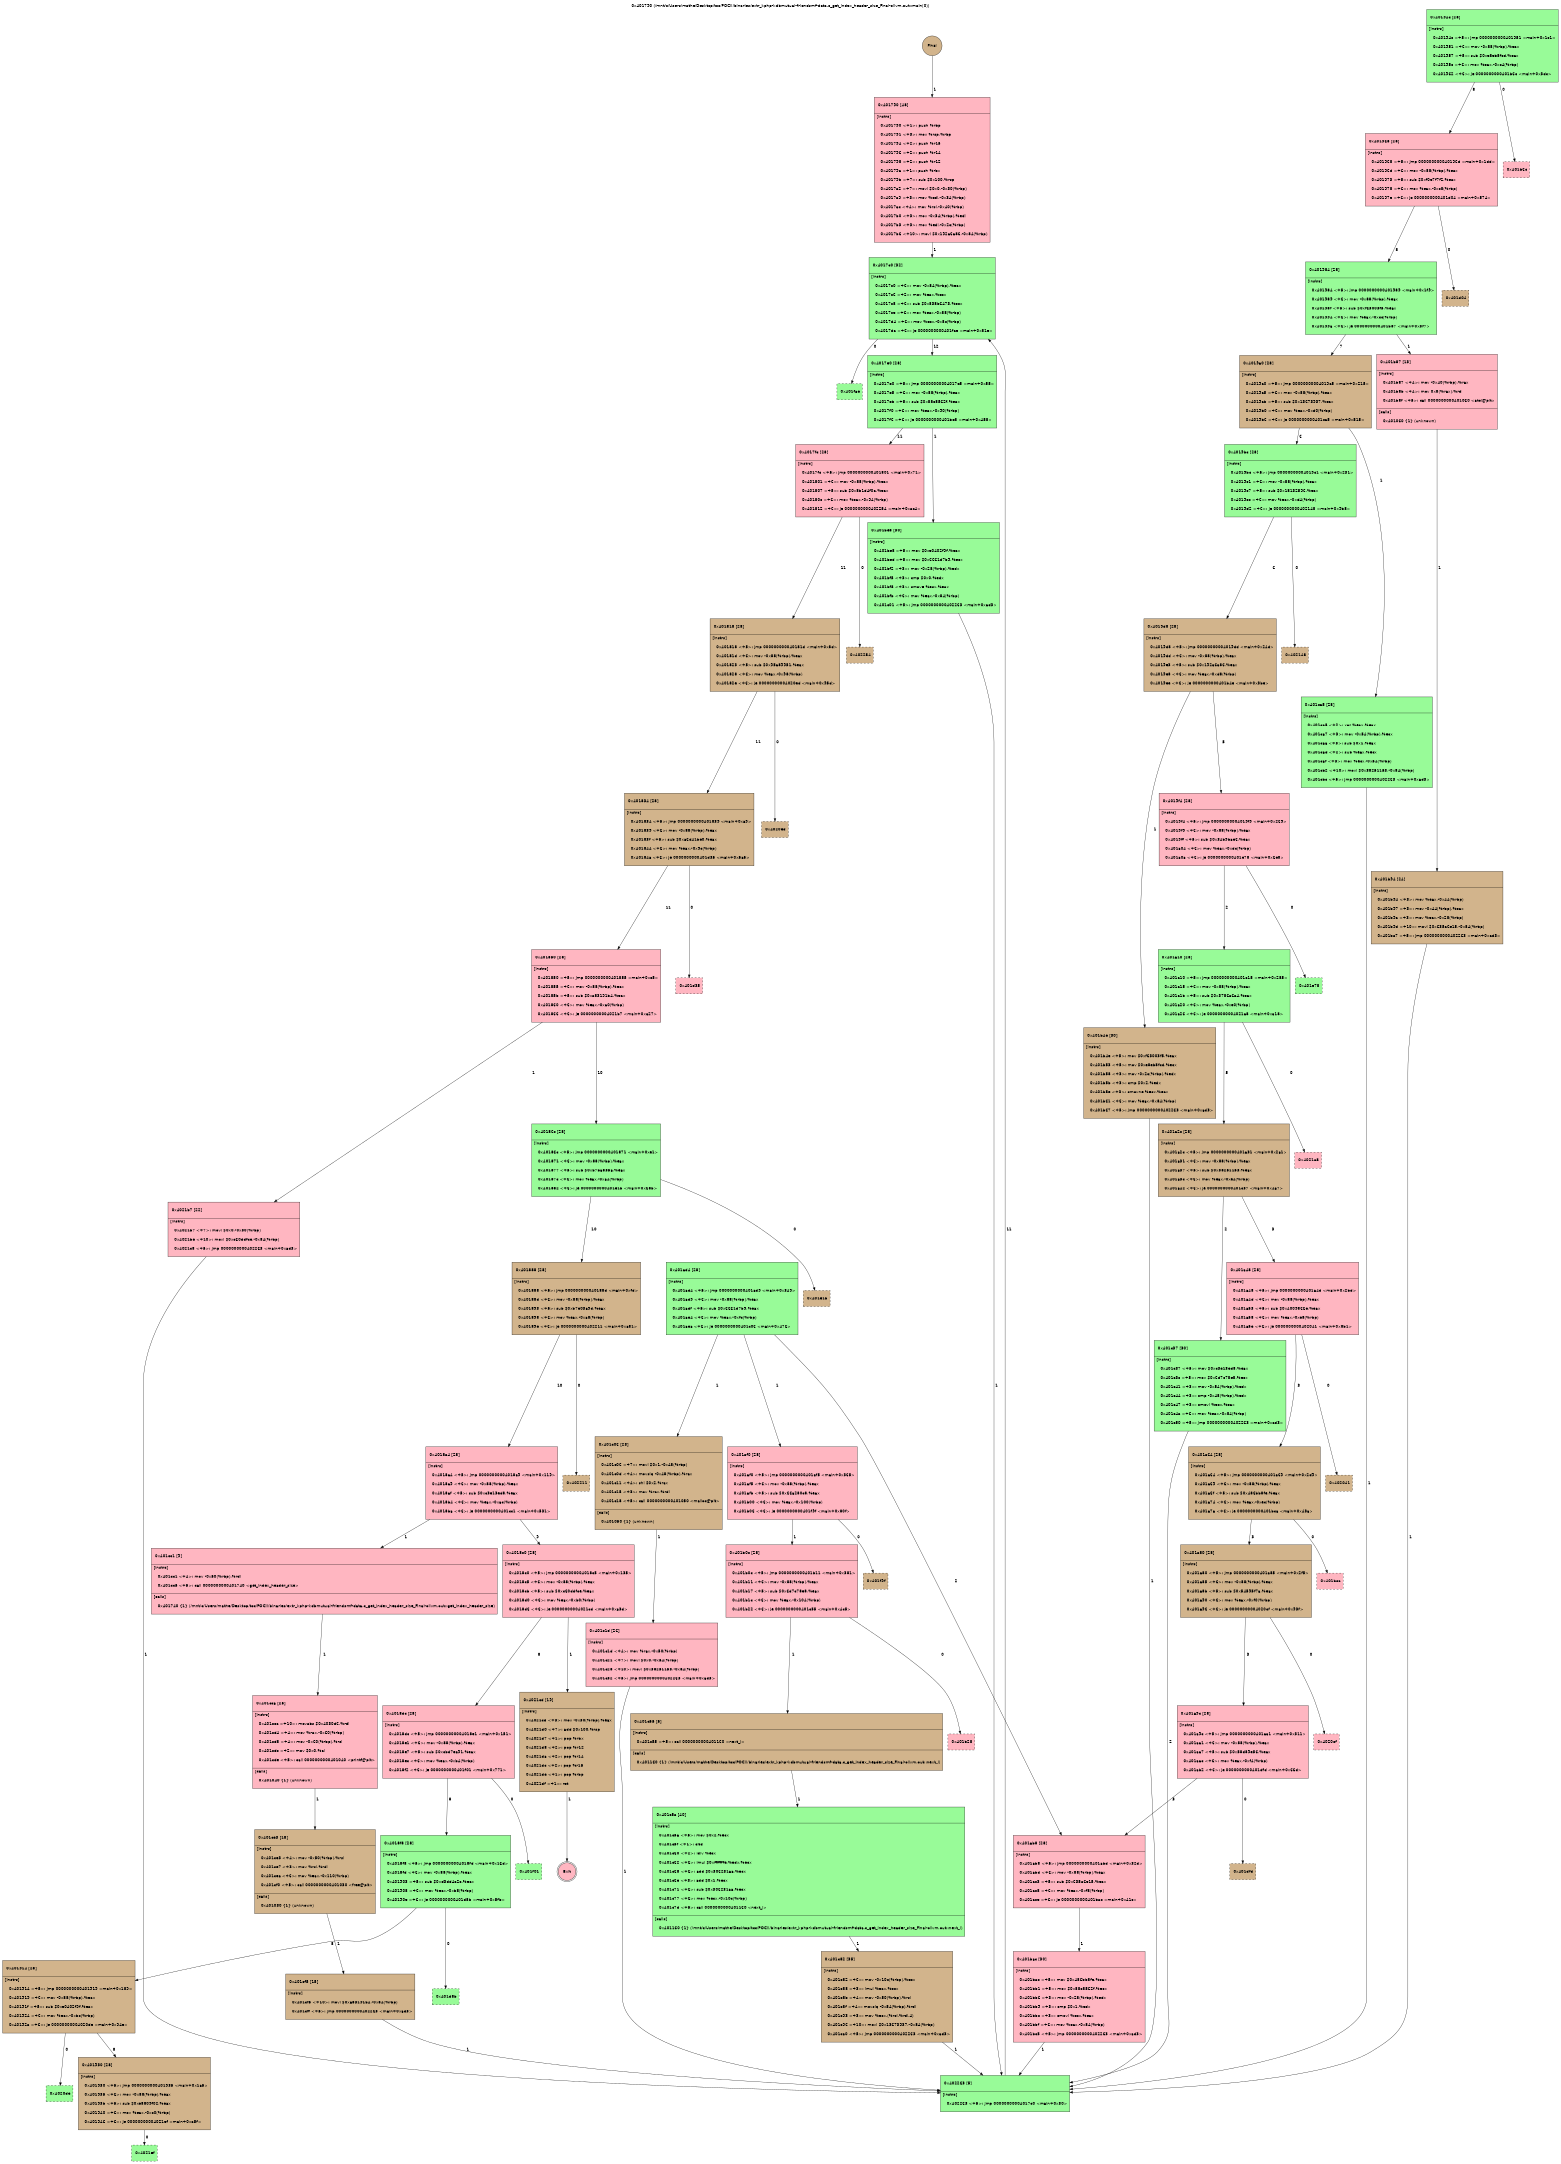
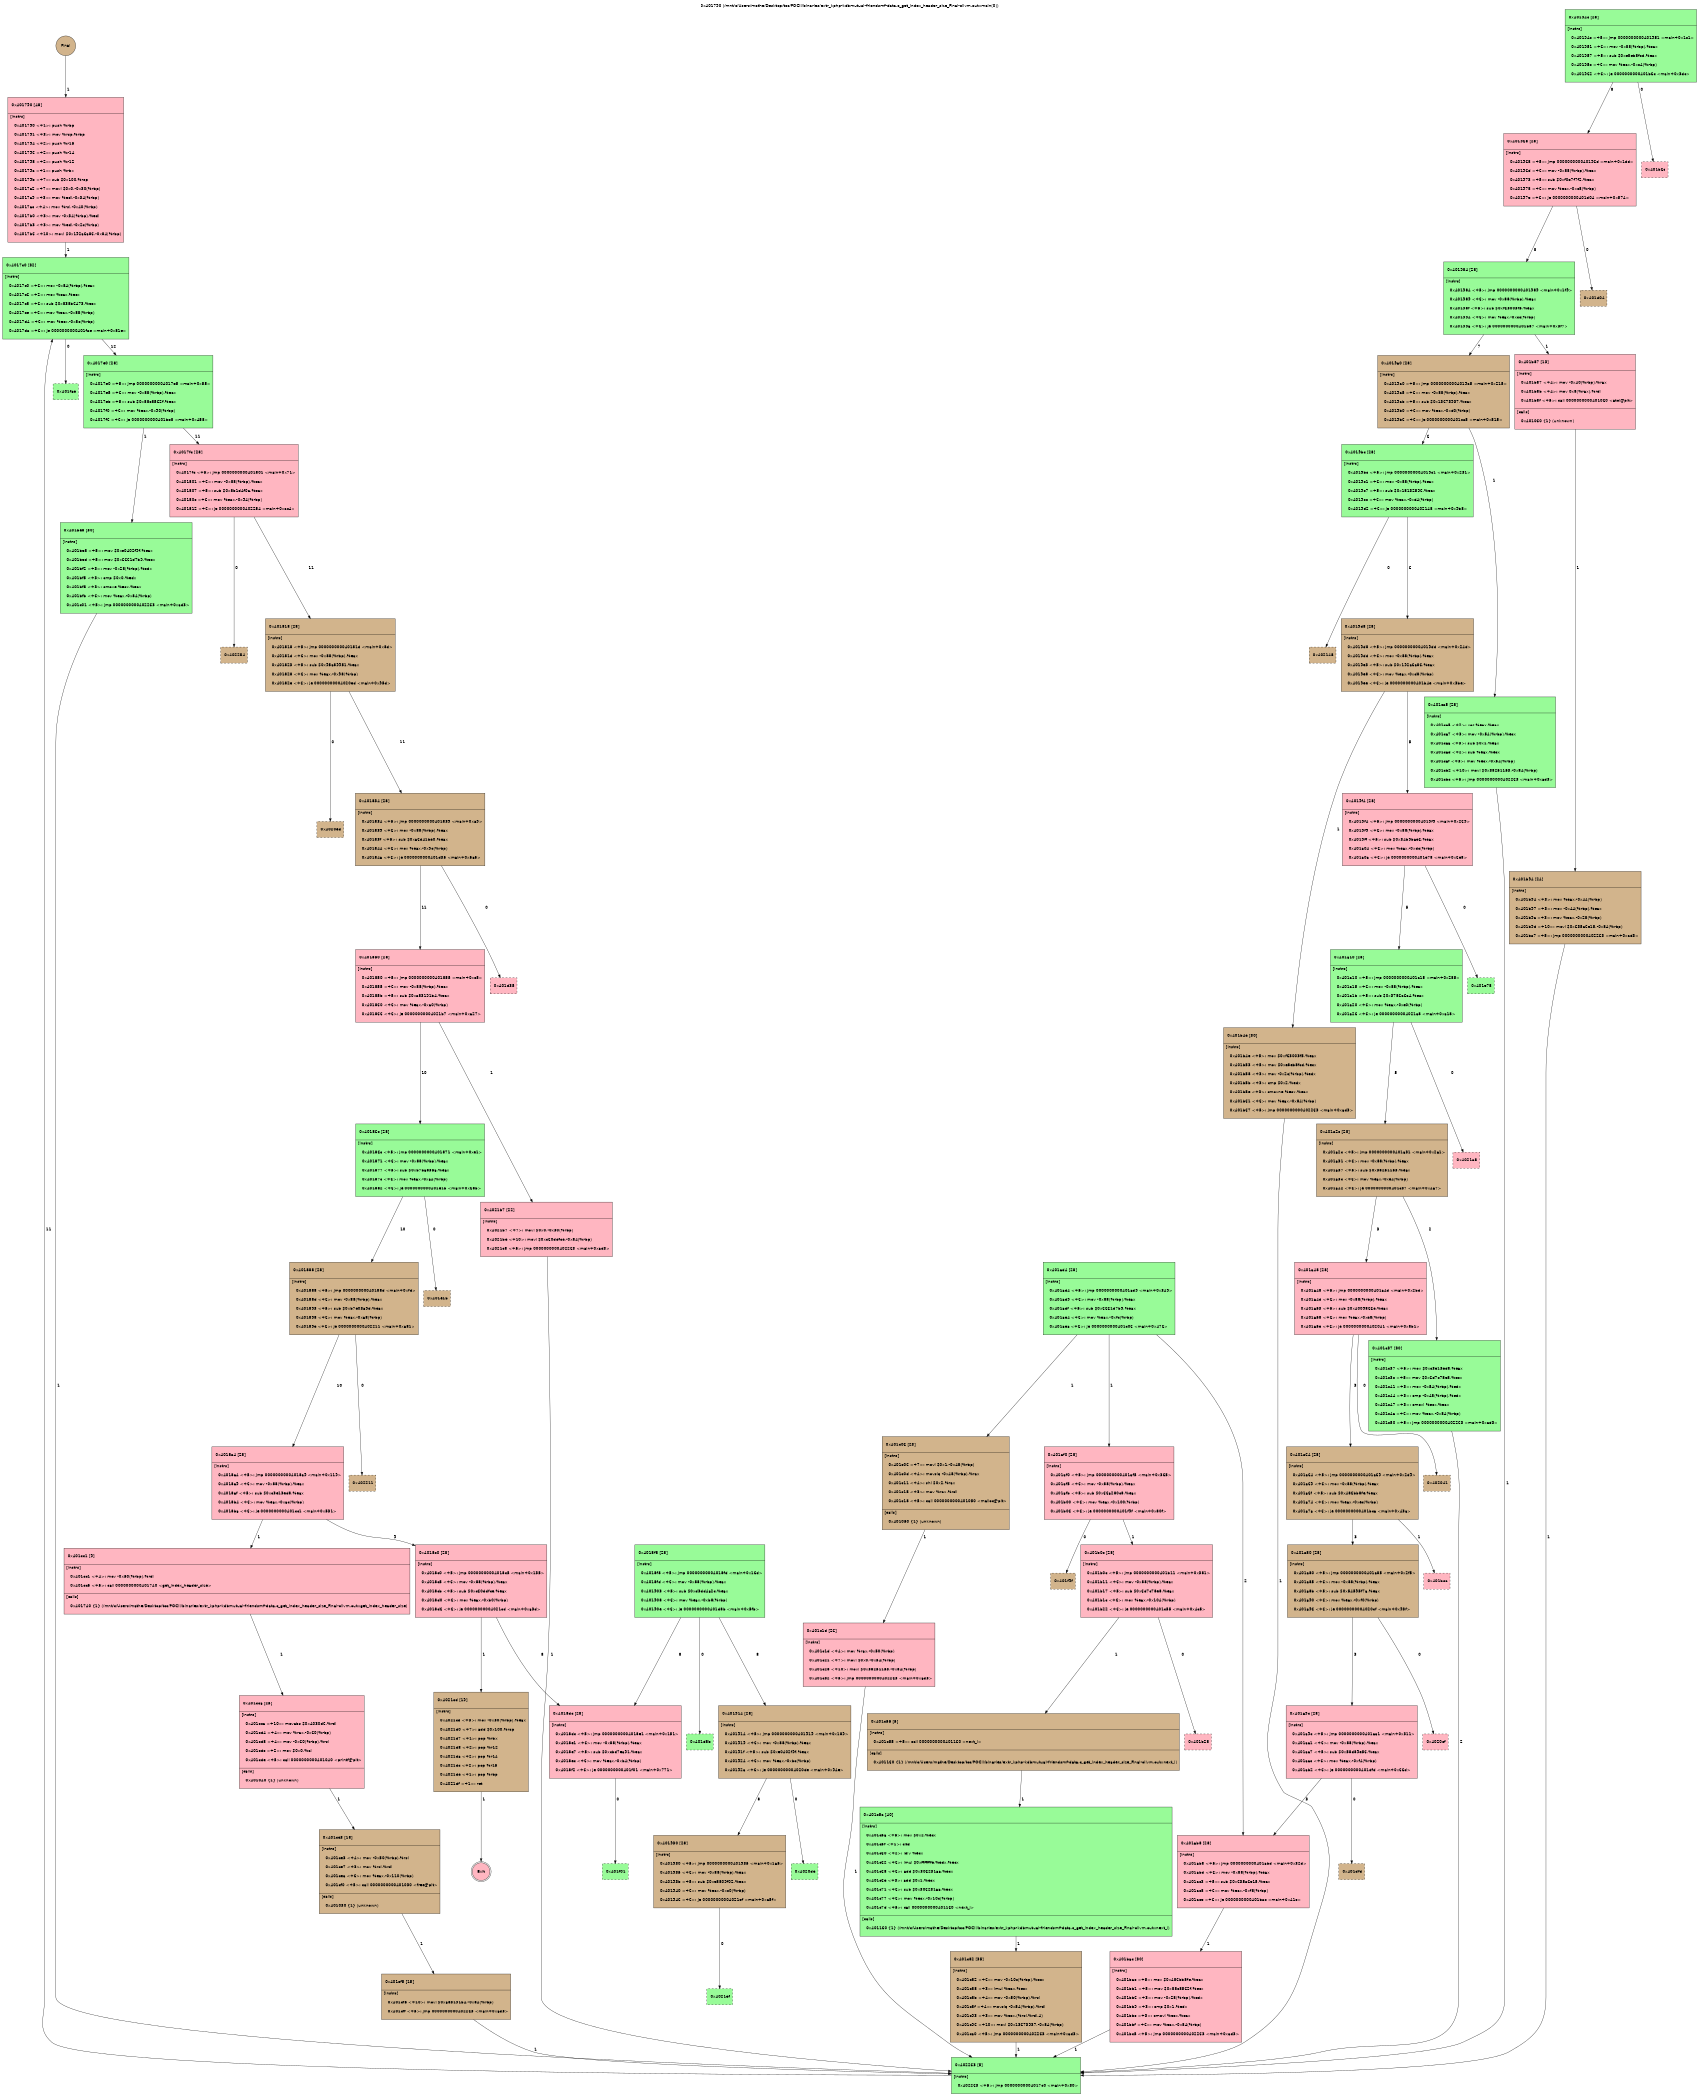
edge "0x4019f4 [28]" -> "0x401a10 [28]": label " 2" -> " 5"
edge "0x401a64 [28]" -> "0x401bca": label " 0" -> " 1"
edge "0x4018dc [28]" -> "0x4018f8 [28]": reversed
